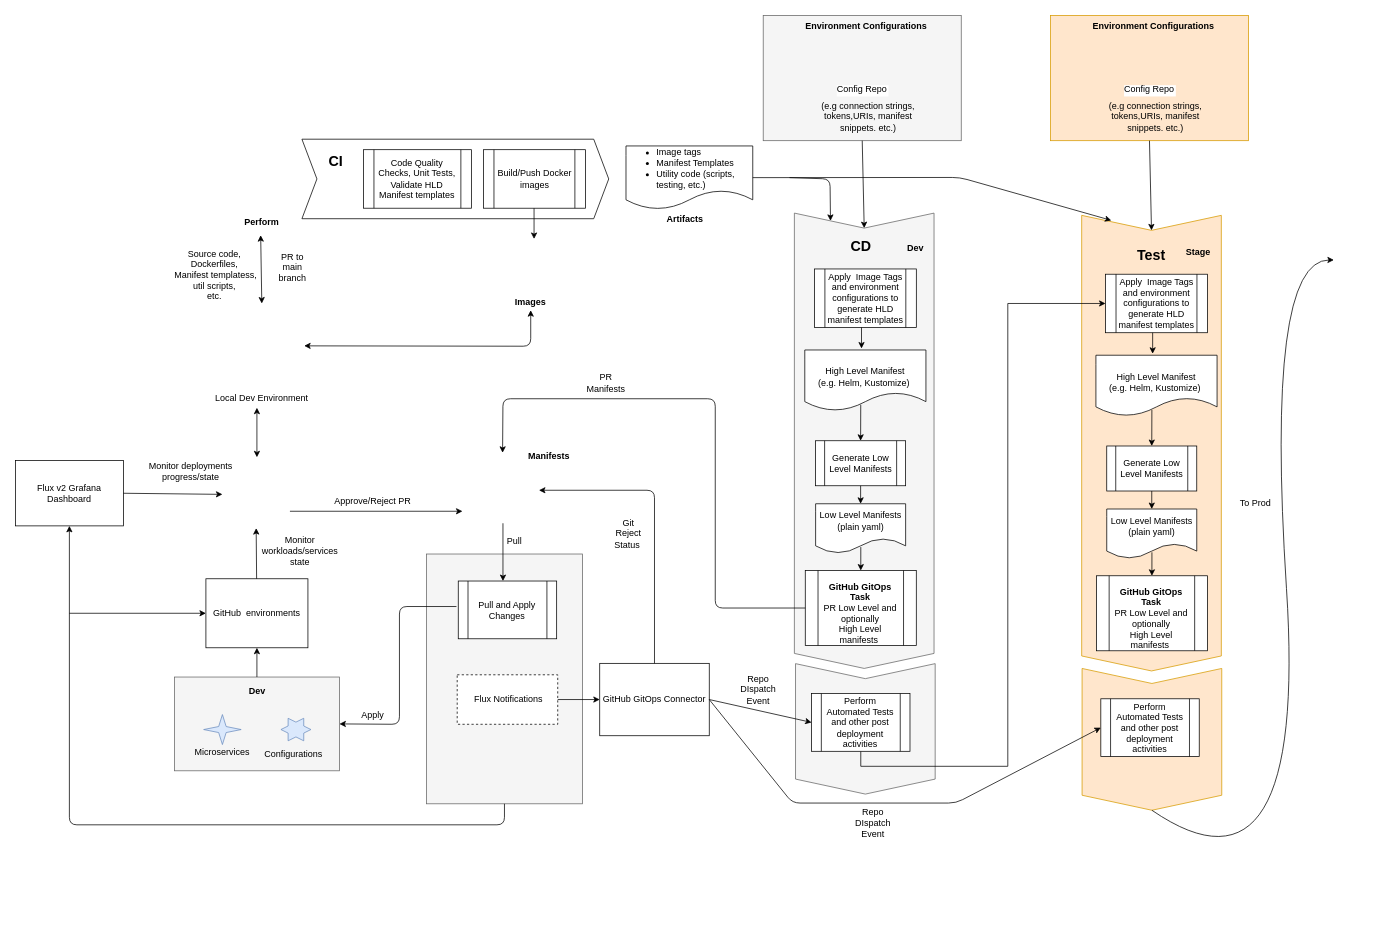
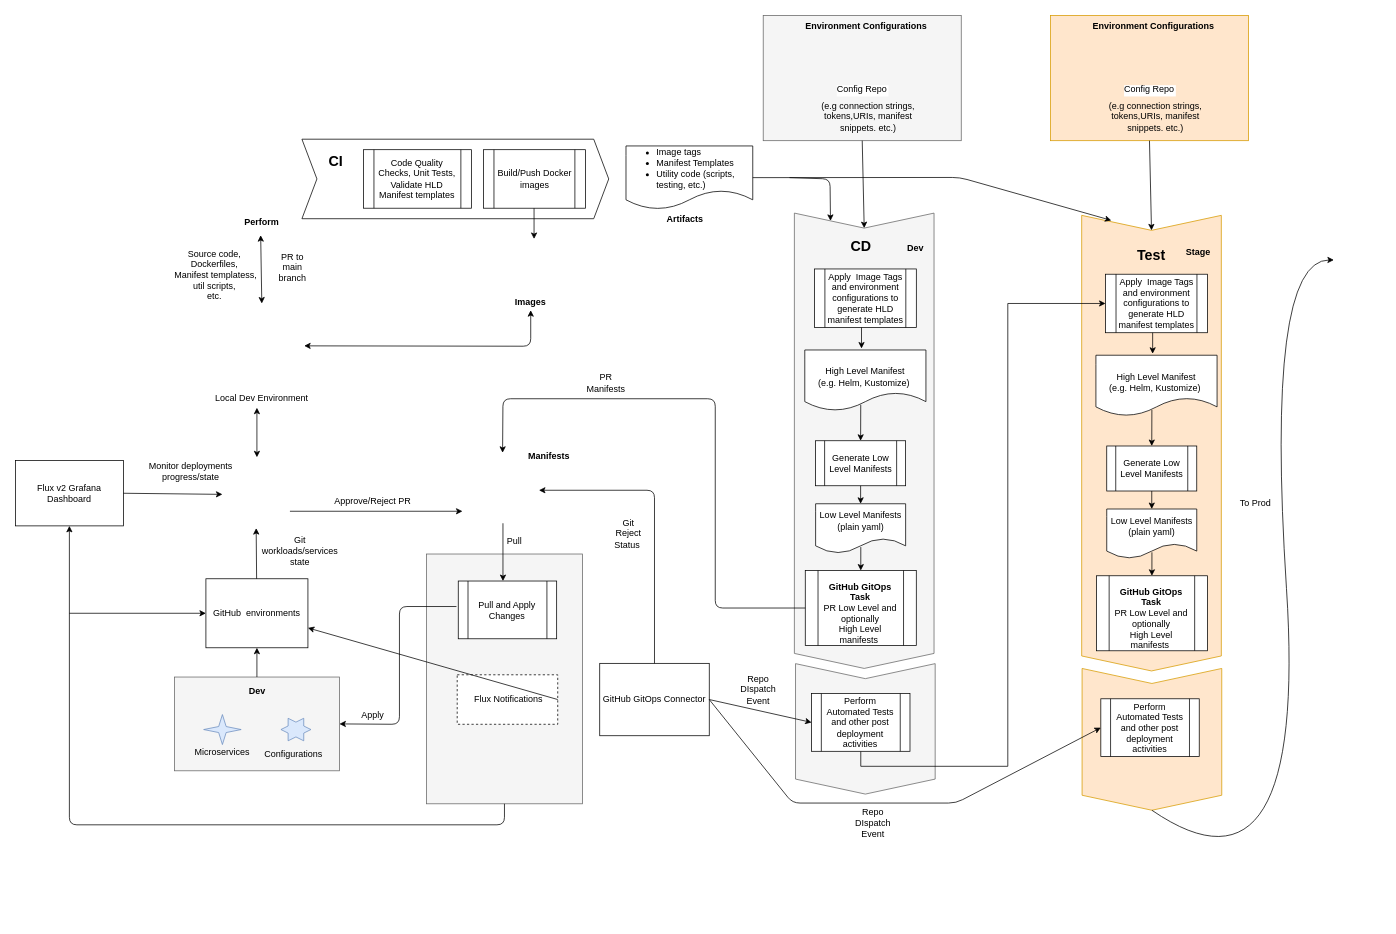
node "Monitor workloads/services state": label "Monitor workloads/services state" -> "Git workloads/services state"
edge "Flux Notifications" -> "GitHub GitOps Connector": now "Flux Notifications" -> "GitHub environments"
